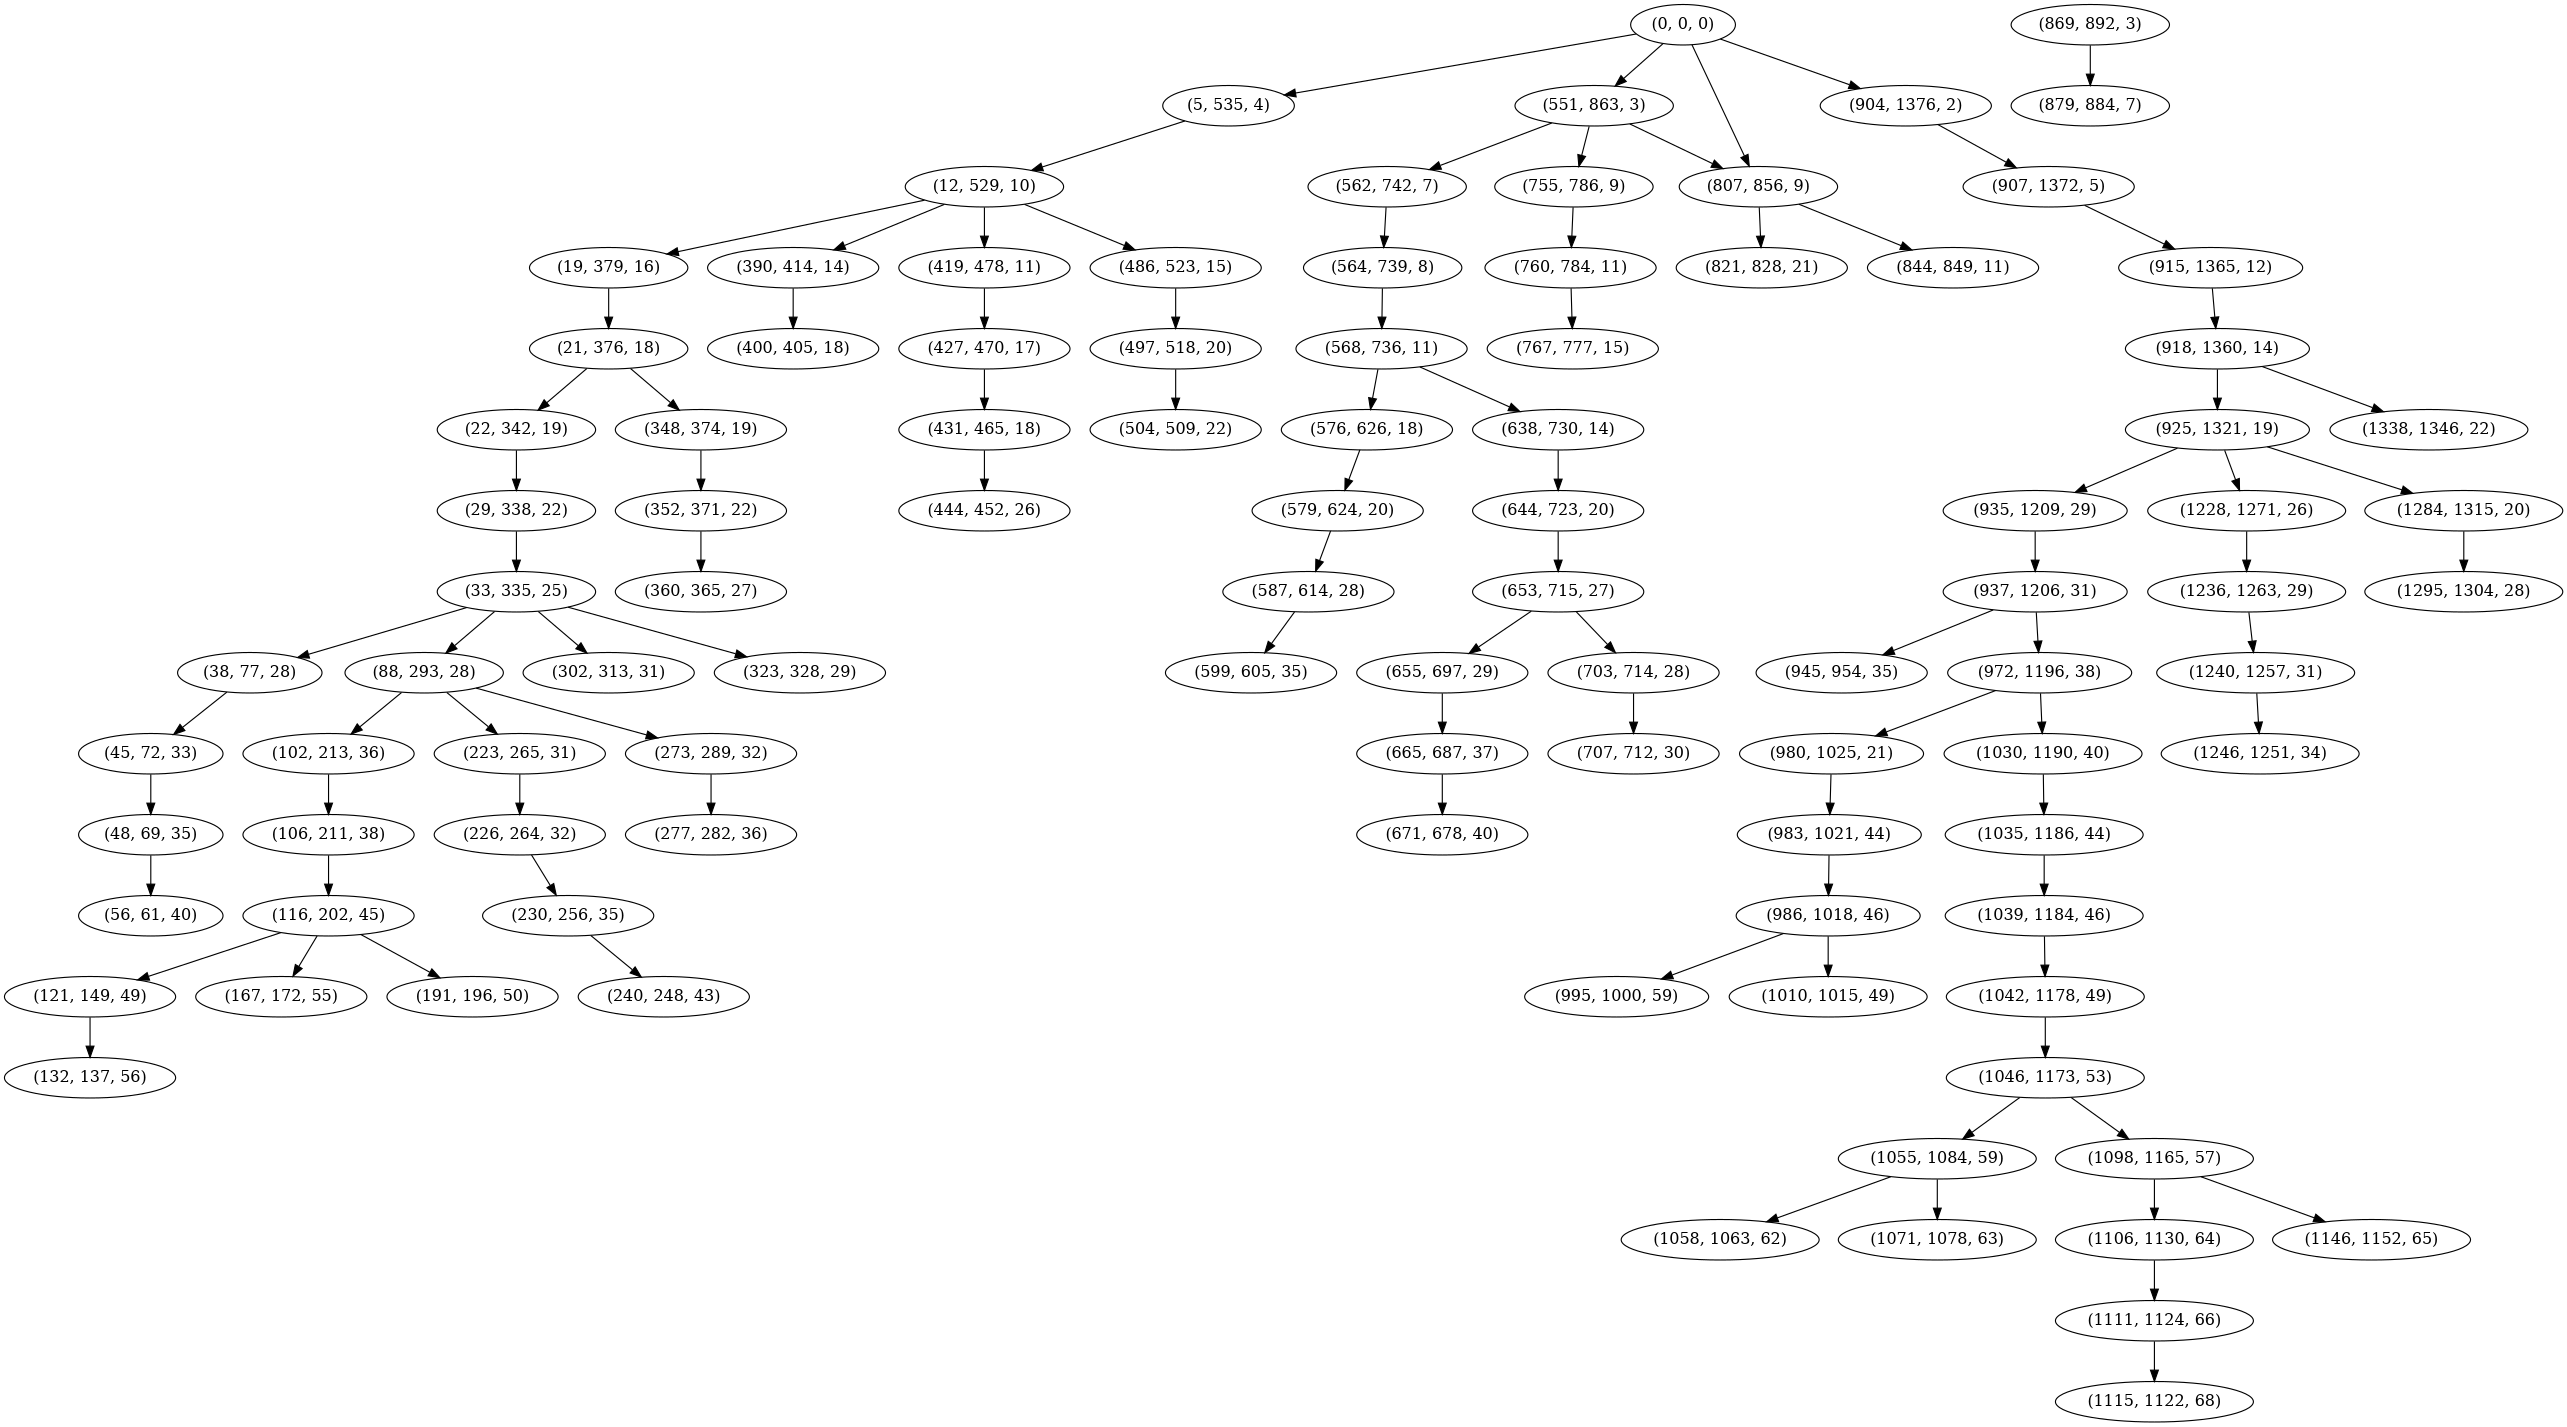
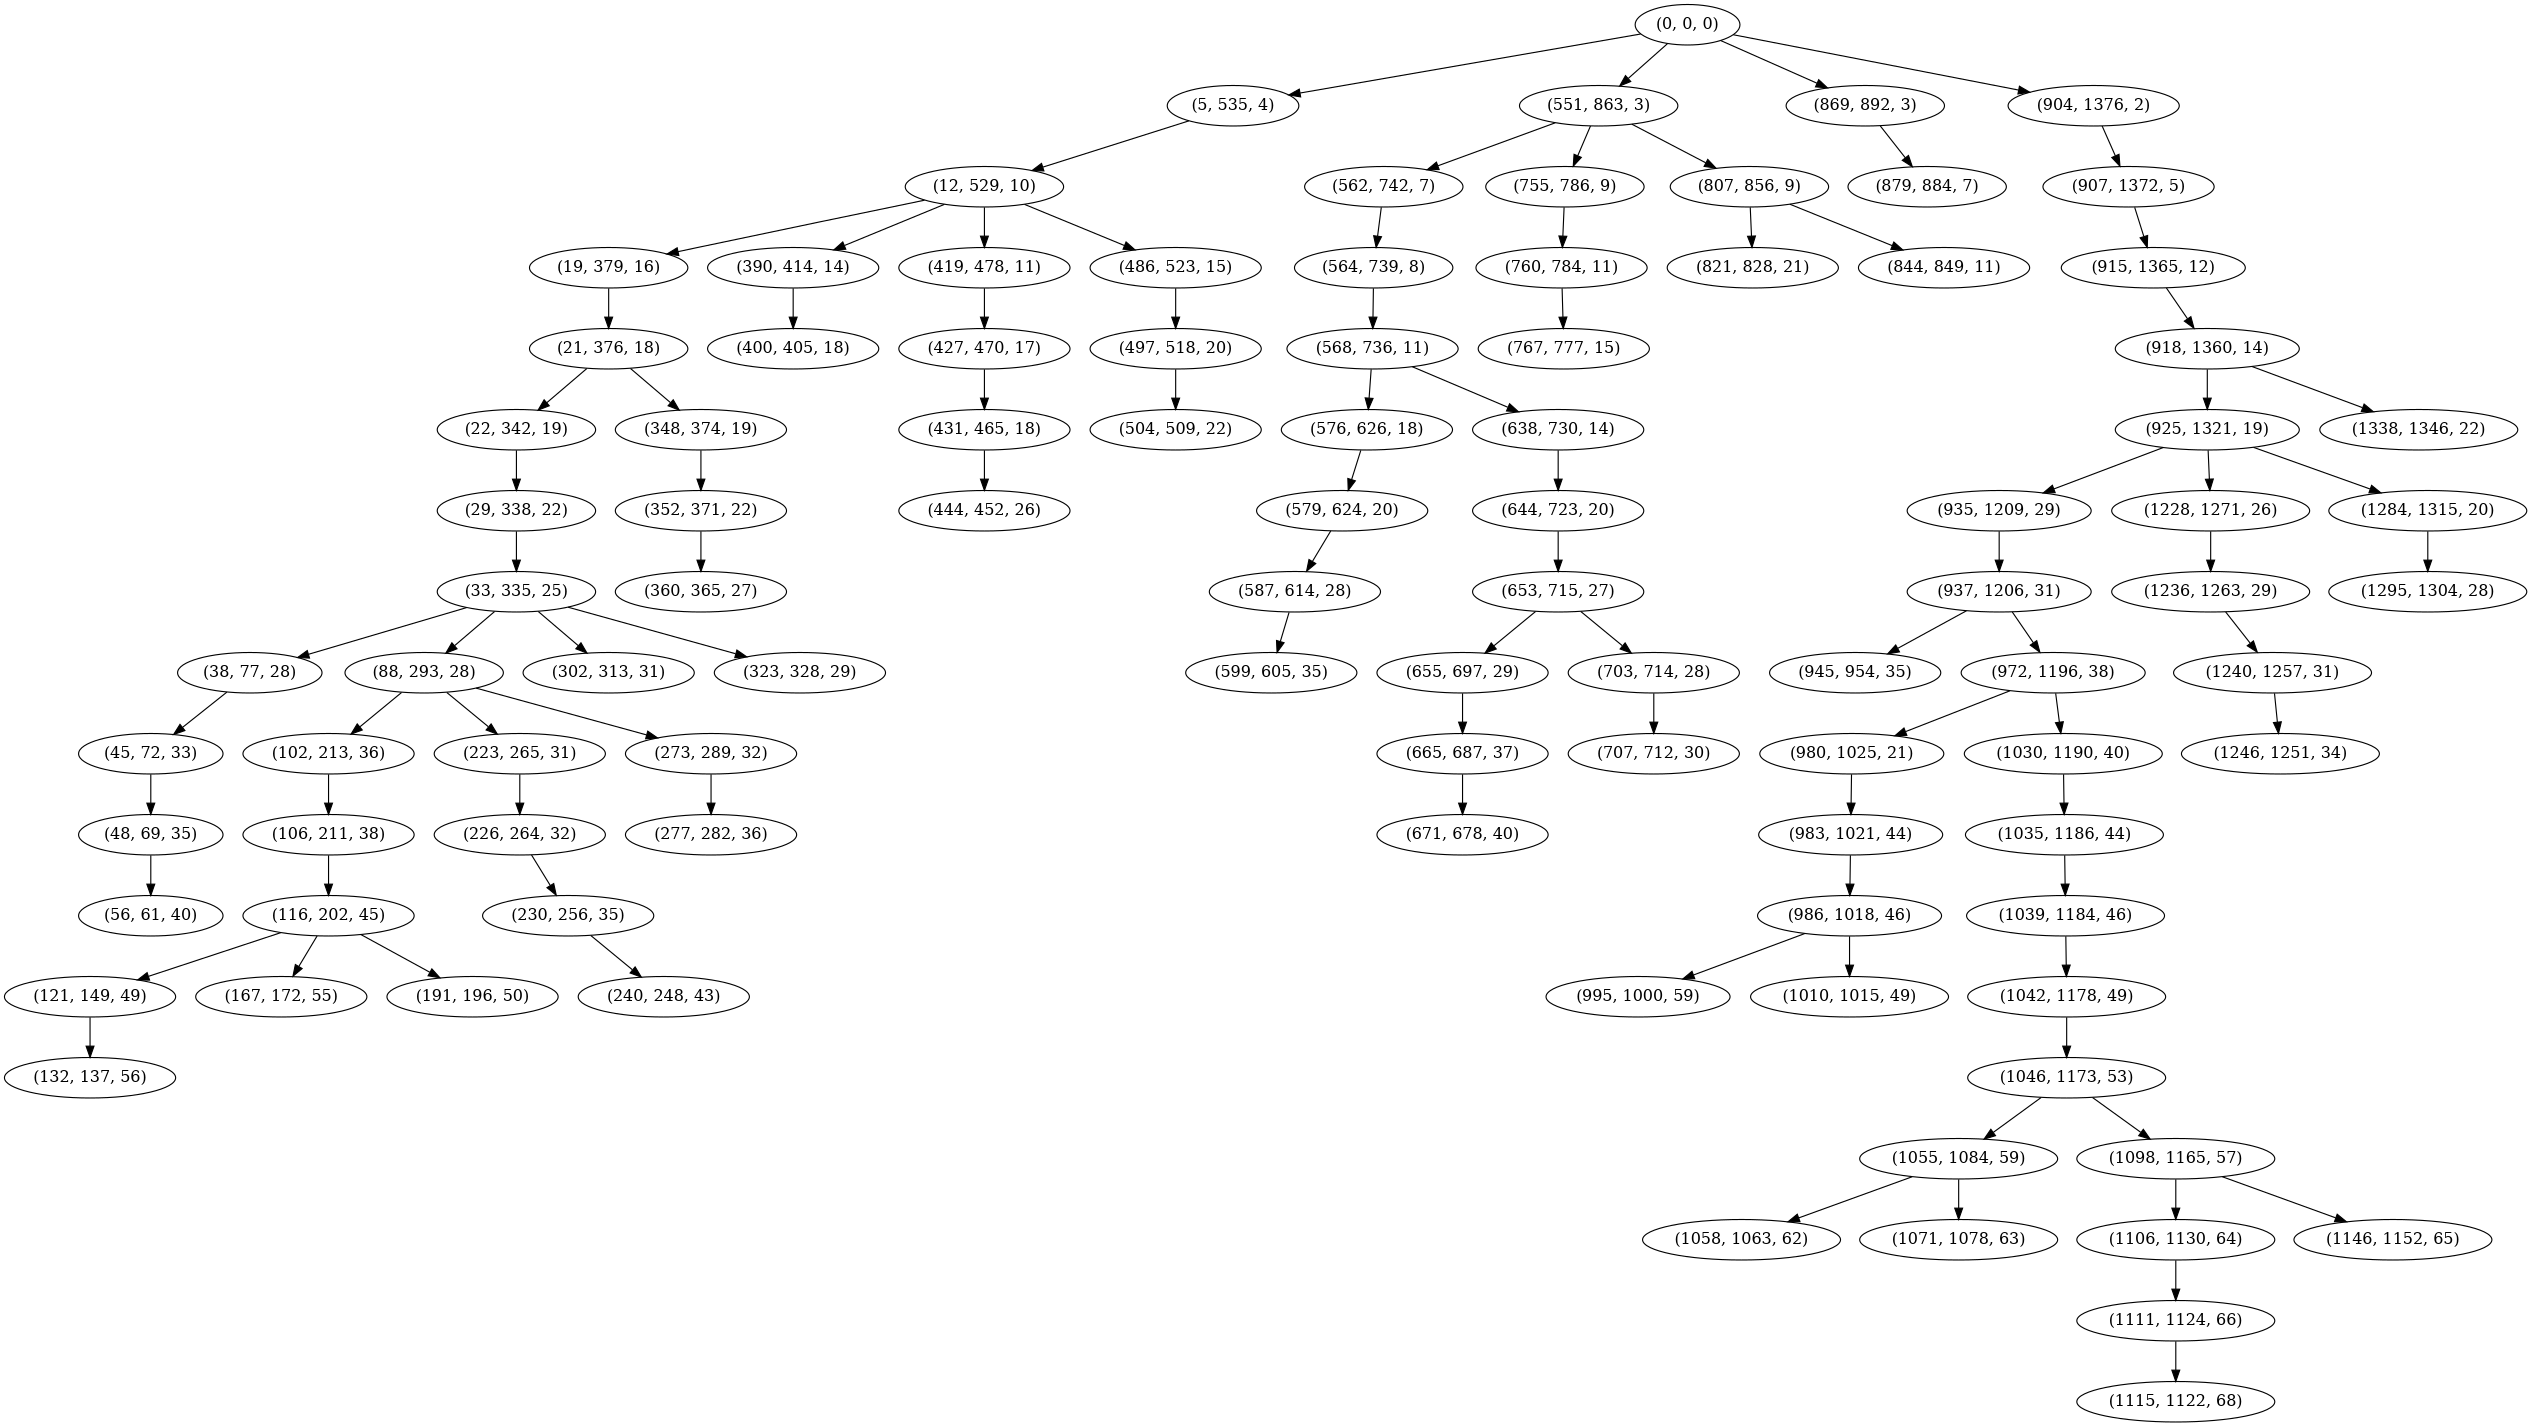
edge "(0, 0, 0)" -> "(807, 856, 9)": now "(0, 0, 0)" -> "(869, 892, 3)"
